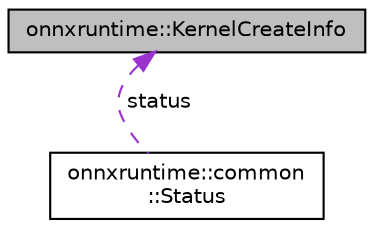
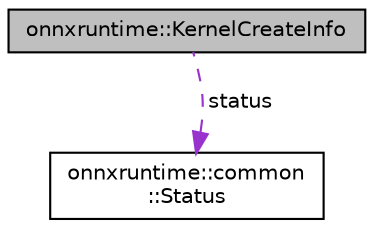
edge "onnxruntime::common ::Status" -> "onnxruntime::KernelCreateInfo": reversed
